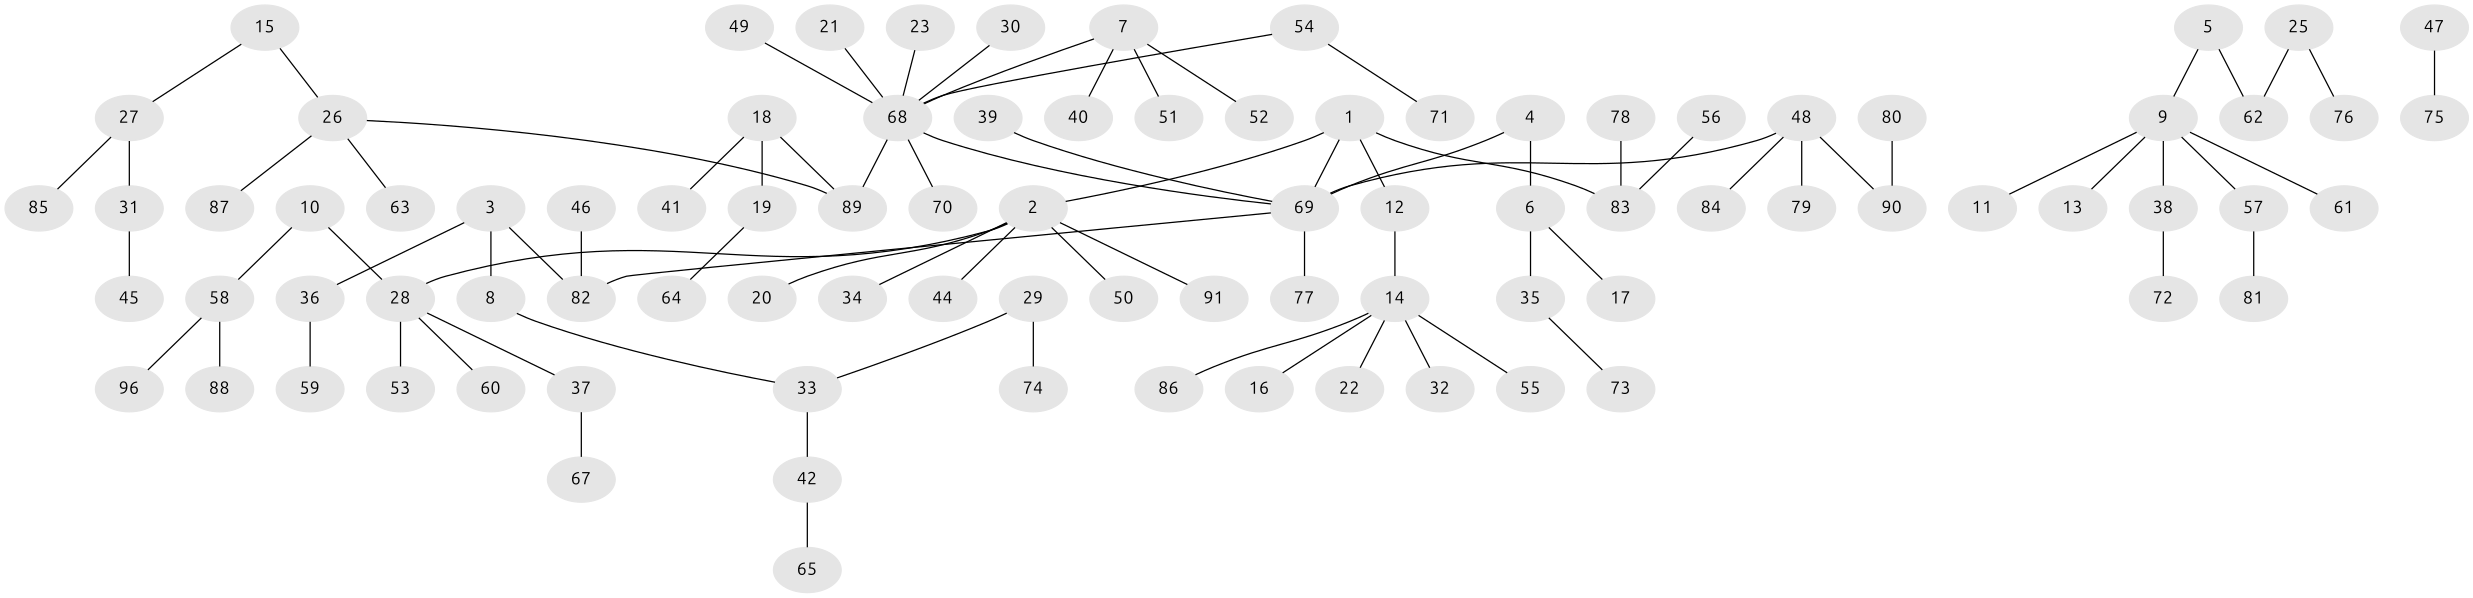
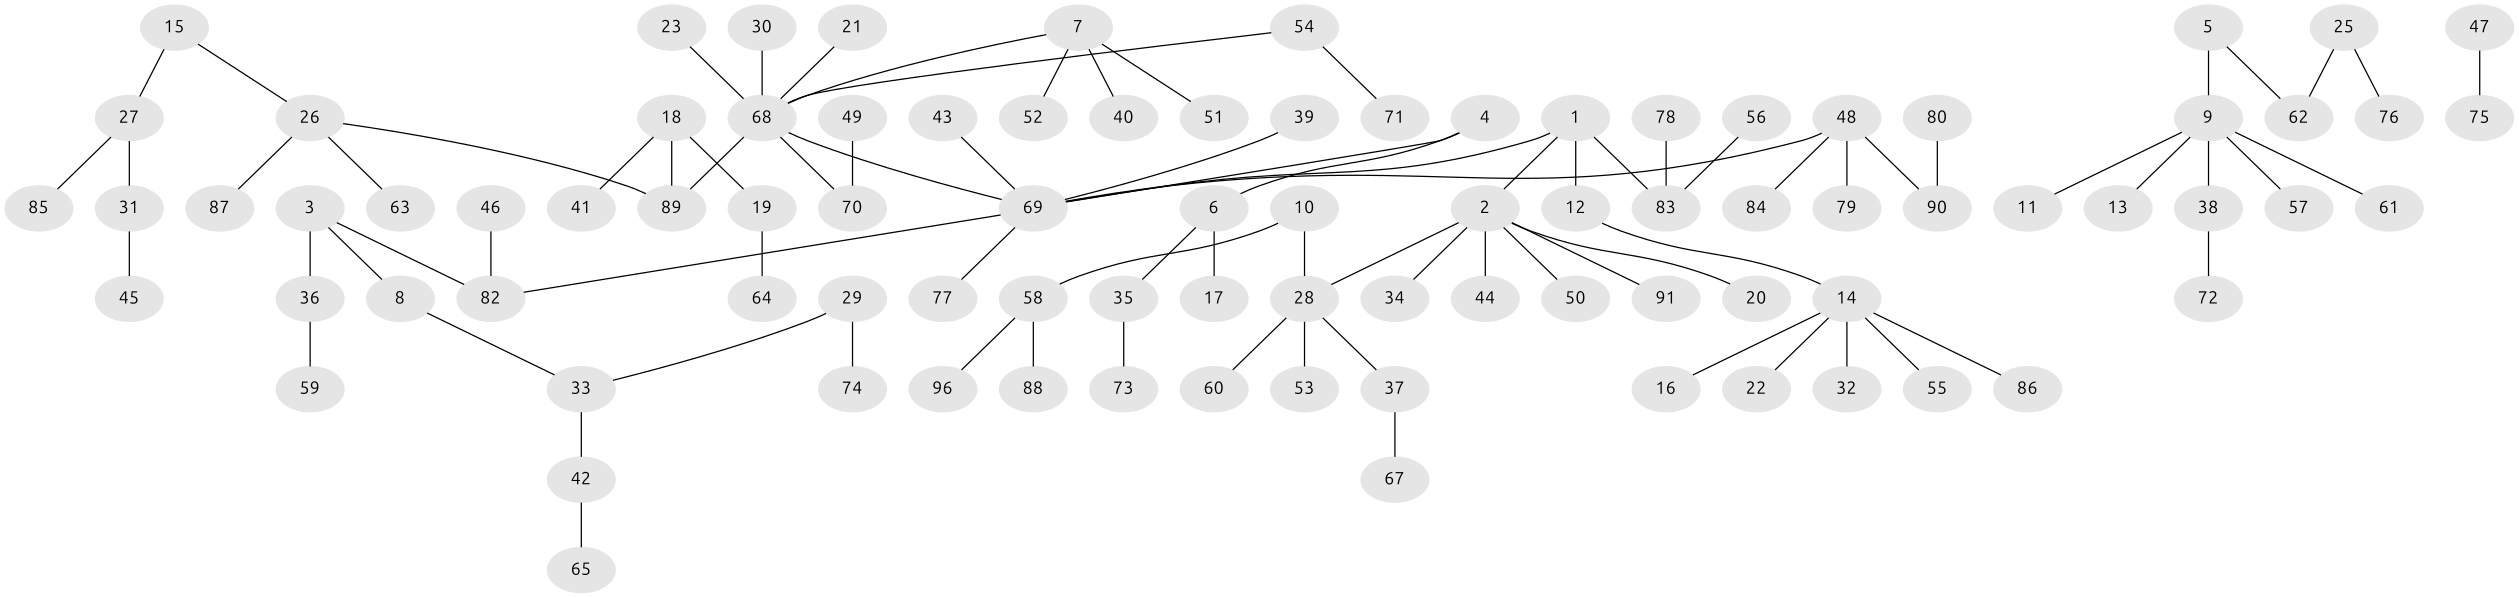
edge "49" -- "68": now "49" -- "70"
node "43": added
node "81": removed
